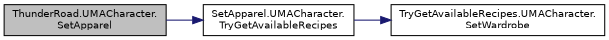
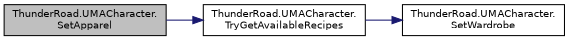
node "SetApparel.UMACharacter. TryGetAvailableRecipes": label "SetApparel.UMACharacter. TryGetAvailableRecipes" -> "ThunderRoad.UMACharacter. TryGetAvailableRecipes"
node "TryGetAvailableRecipes.UMACharacter. SetWardrobe": label "TryGetAvailableRecipes.UMACharacter. SetWardrobe" -> "ThunderRoad.UMACharacter. SetWardrobe"
